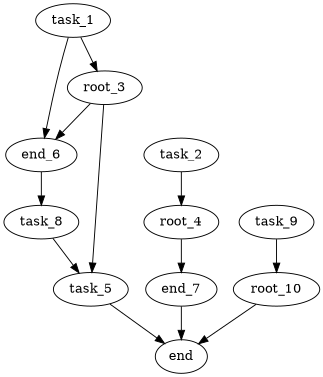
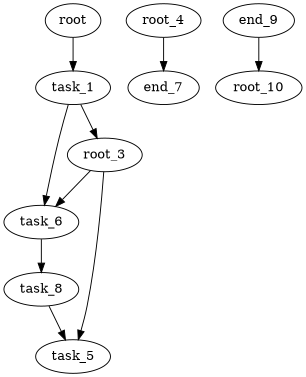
node "root": added
node "end_6": label "end_6" -> "task_6"
node "task_2": removed
node "task_9": label "task_9" -> "end_9"
node "end": removed
